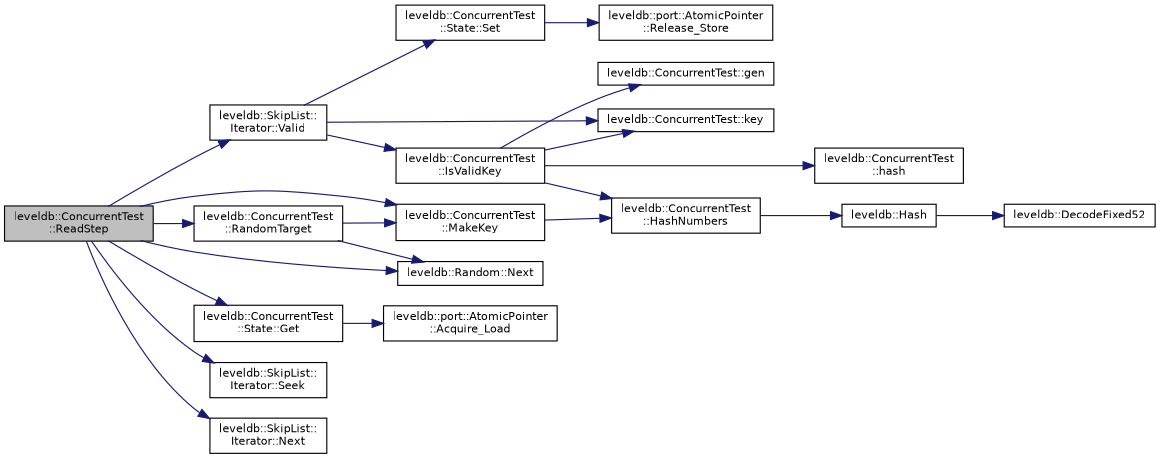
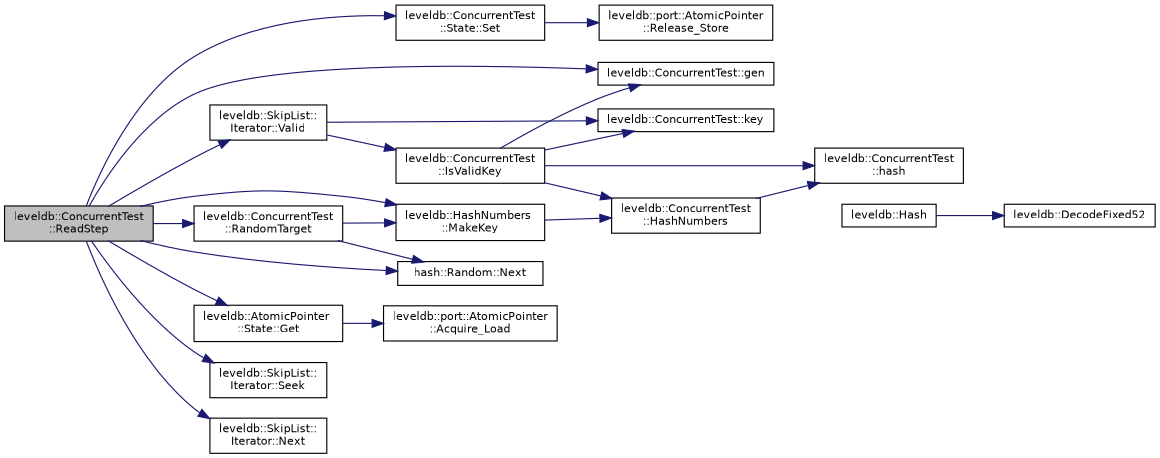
edge "leveldb::ConcurrentTest ::ReadStep" -> "leveldb::ConcurrentTest::gen": added
edge "leveldb::SkipList:: Iterator::Valid" -> "leveldb::ConcurrentTest ::State::Set": now "leveldb::ConcurrentTest ::ReadStep" -> "leveldb::ConcurrentTest ::State::Set"
edge "leveldb::ConcurrentTest ::HashNumbers" -> "leveldb::Hash": now "leveldb::ConcurrentTest ::HashNumbers" -> "leveldb::ConcurrentTest ::hash"
node "leveldb::ConcurrentTest ::MakeKey": label "leveldb::ConcurrentTest ::MakeKey" -> "leveldb::HashNumbers ::MakeKey"
node "leveldb::Random::Next": label "leveldb::Random::Next" -> "hash::Random::Next"
node "leveldb::ConcurrentTest ::State::Get": label "leveldb::ConcurrentTest ::State::Get" -> "leveldb::AtomicPointer ::State::Get"
